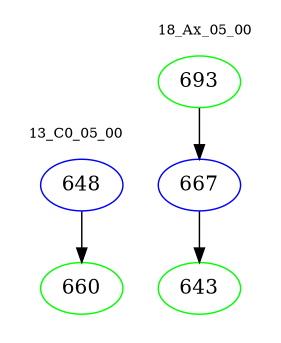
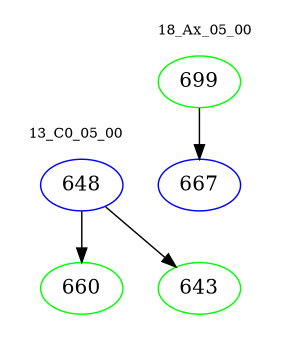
node "693": label "693" -> "699"
edge "667" -> "643": now "648" -> "643"
